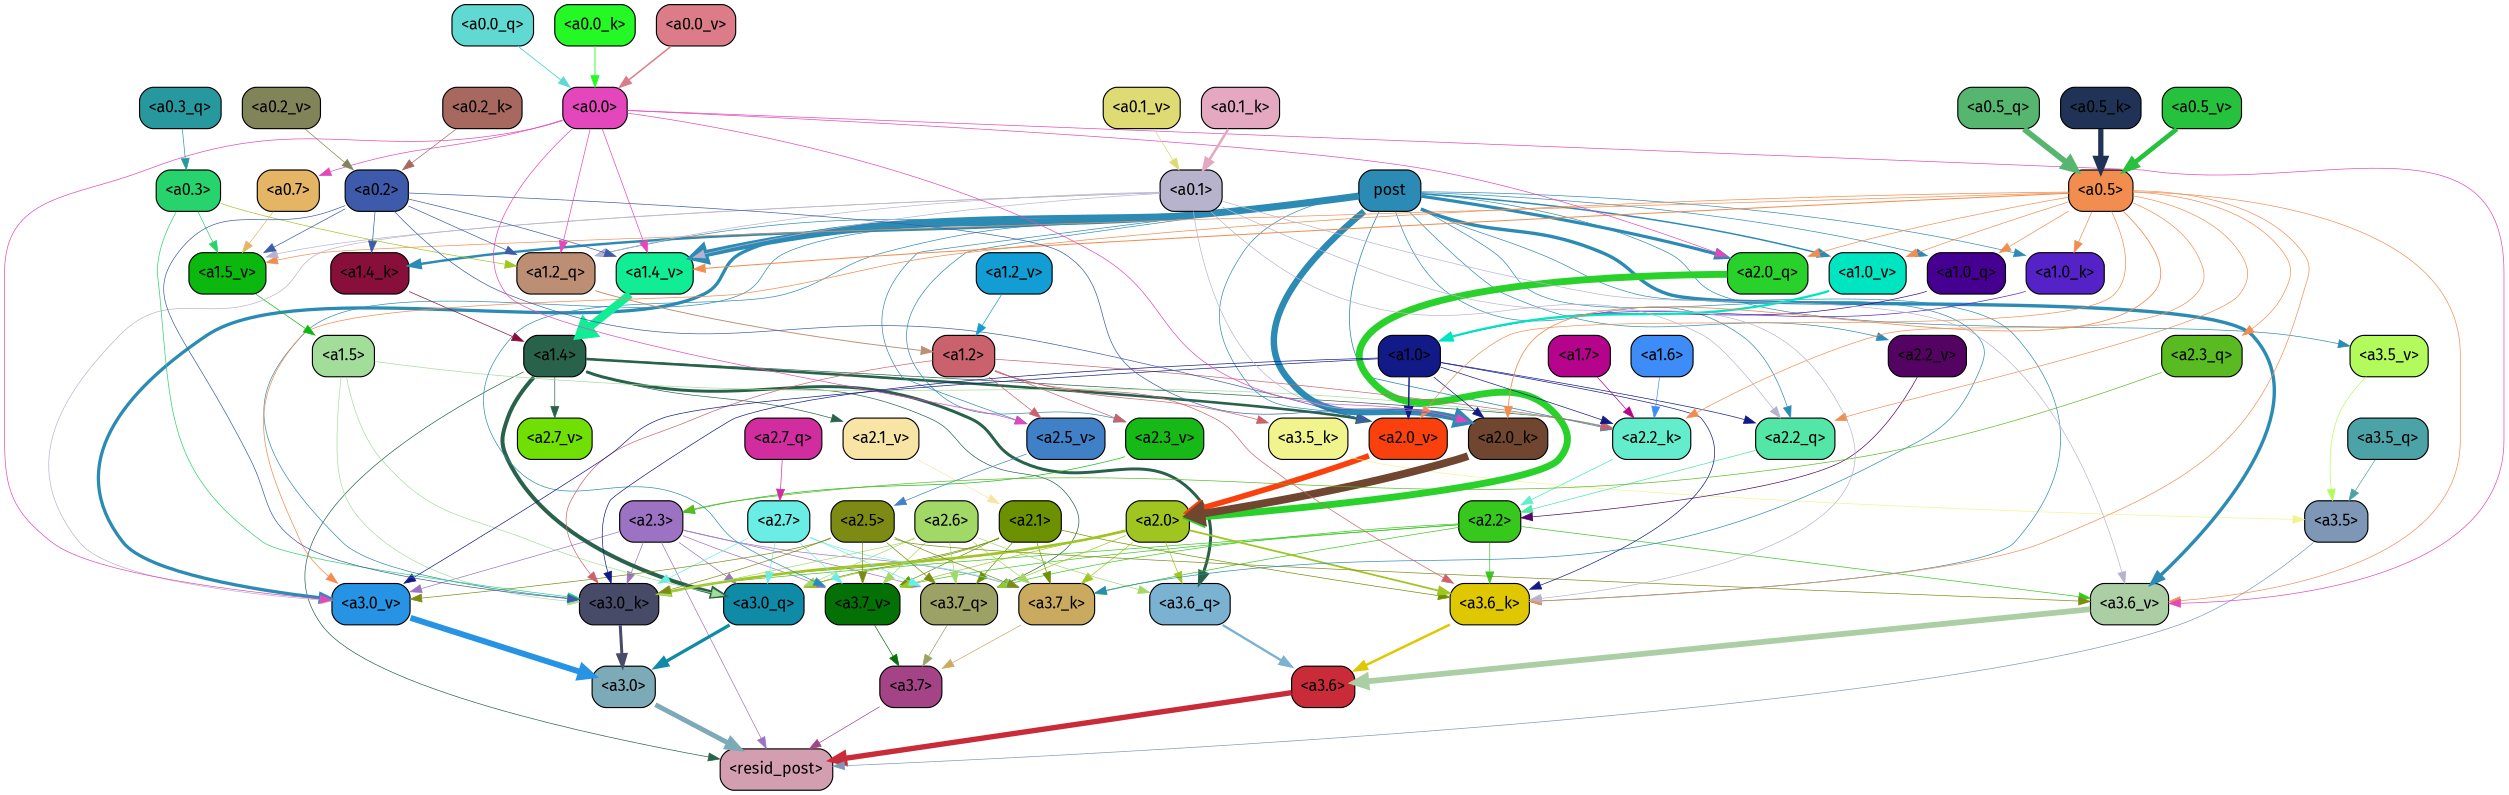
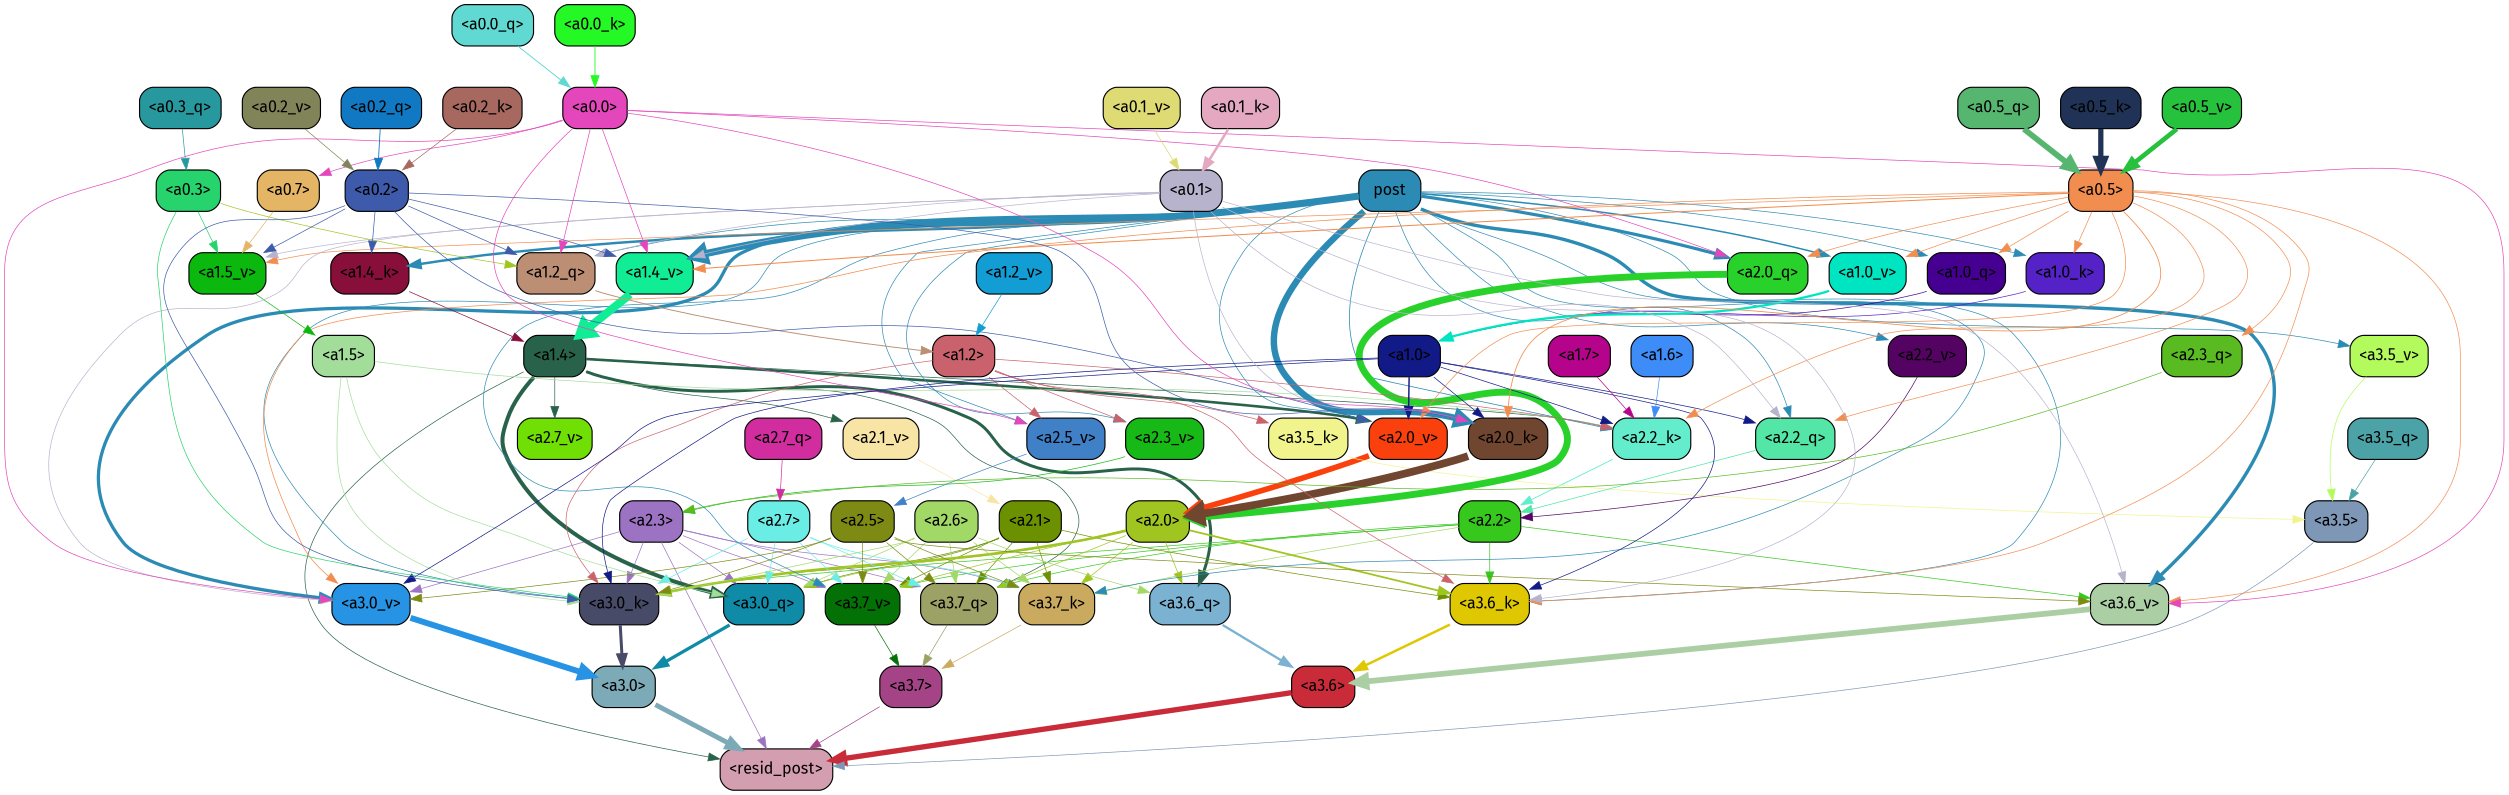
node "<a0.0_v>": removed
node "<a0.2_q>": added
edge "<a2.2>" -> "<a3.7_k>": color #37c81d -> #a1d866
